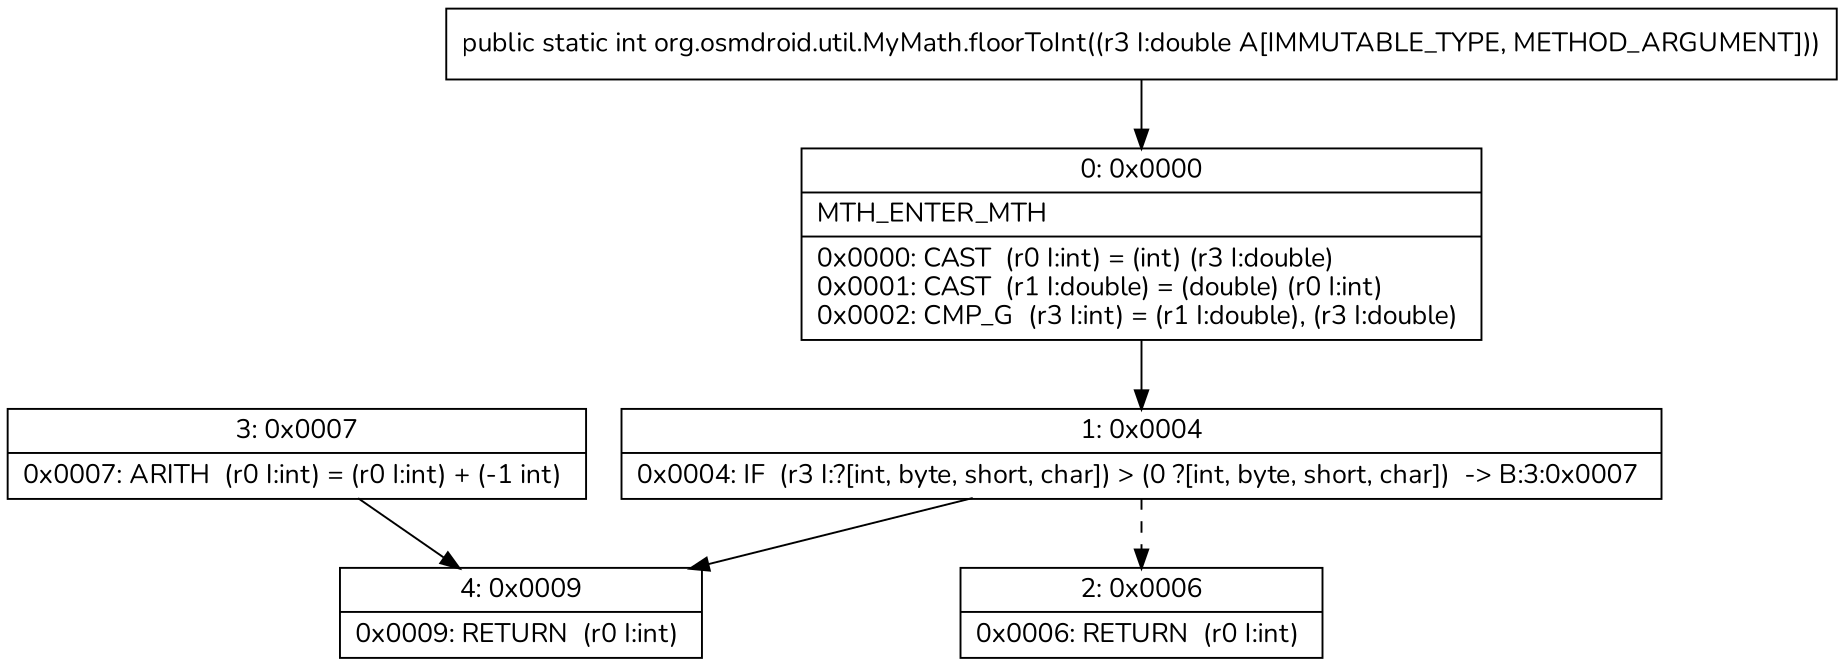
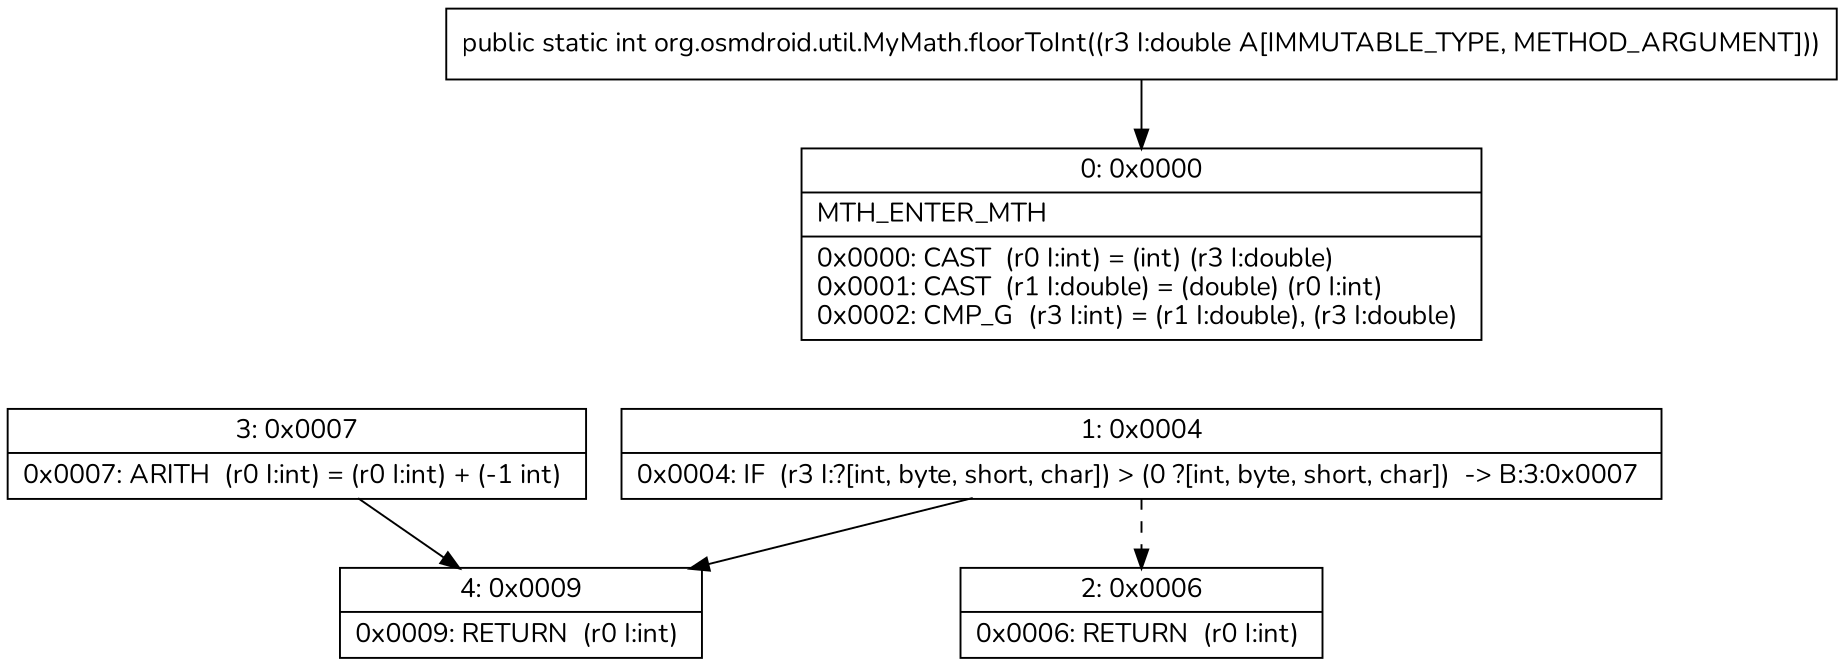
edge "0: 0x0000" -> "1: 0x0004": removed
